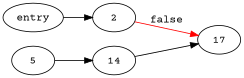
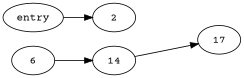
edge "2" -> "17": removed, label "false"
node "5": label "5" -> "6"
